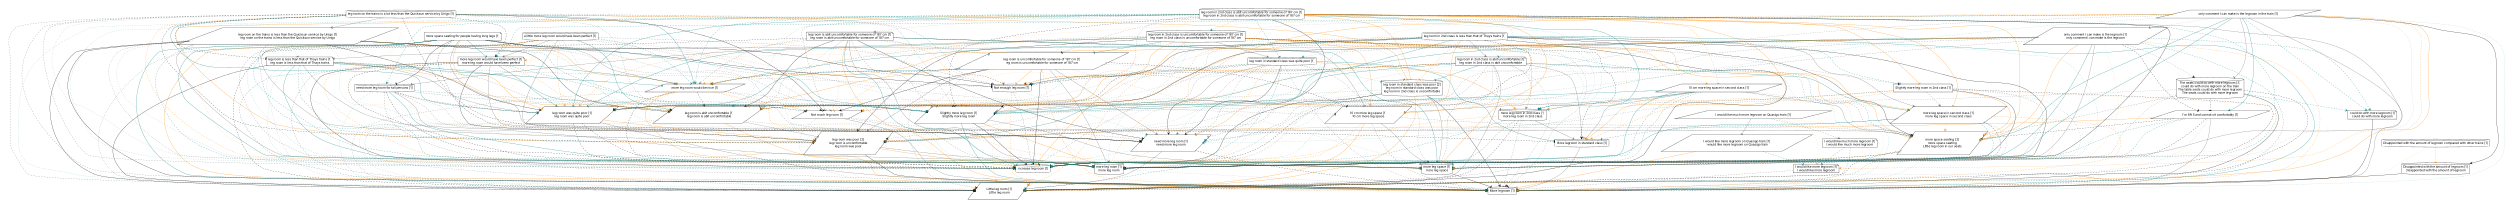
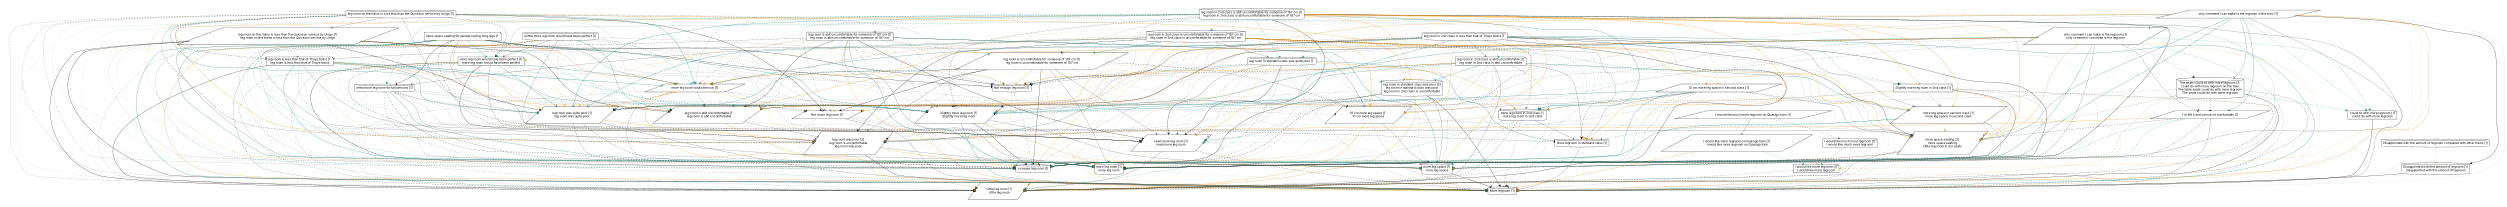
edge "Not enough leg room [1]" -> "need more leg room [1] need more leg room": now "more leg room in 2nd class [1] more leg room in 2nd class" -> "need more leg room [1] need more leg room"
edge "more leg room [1] more leg room" -> "Little leg room [1] Little leg room": now "more space seating for people having long legs [1]" -> "Little leg room [1] Little leg room"
